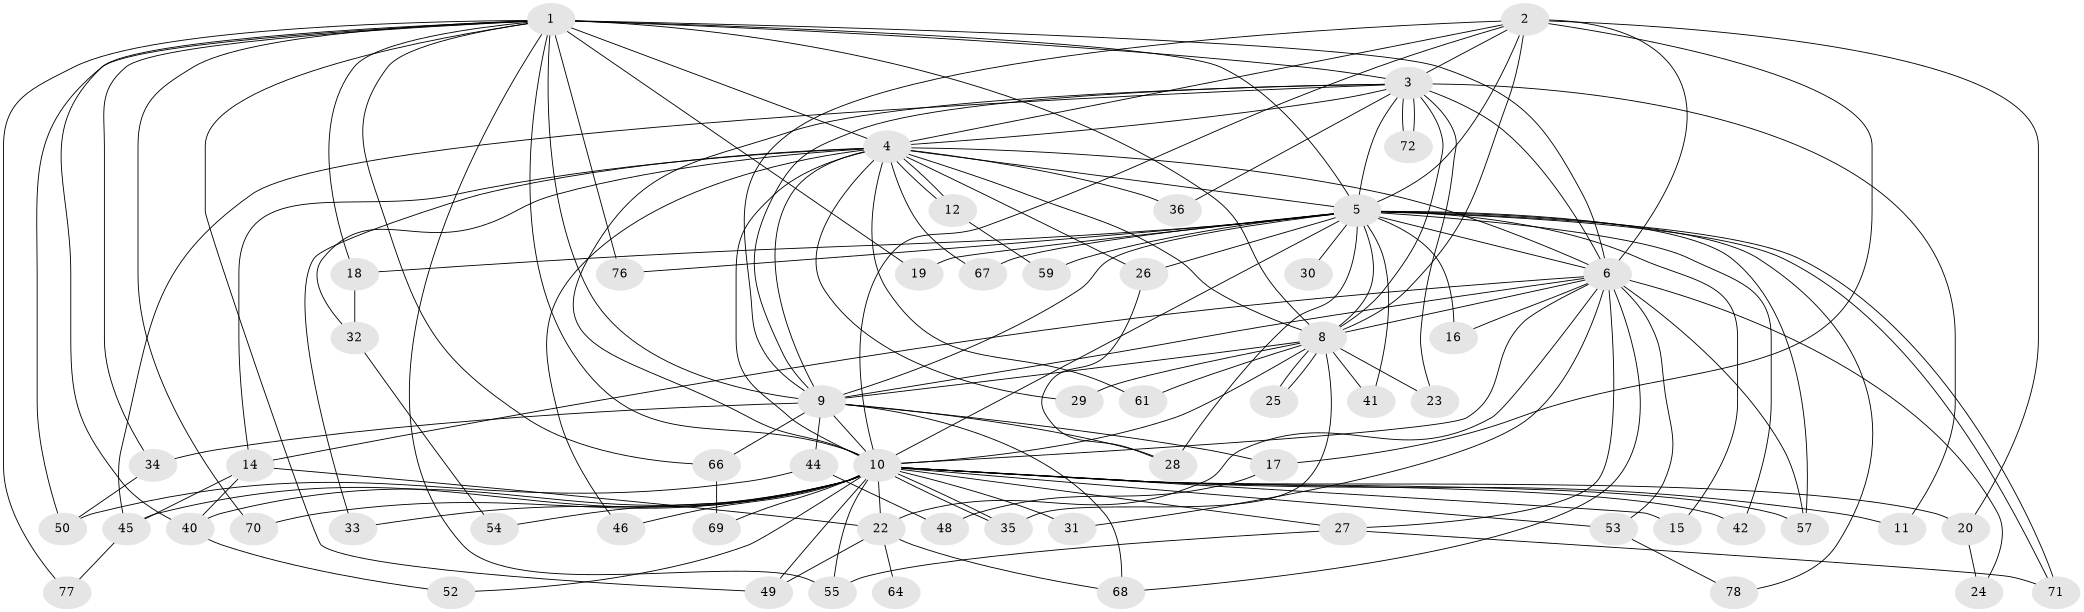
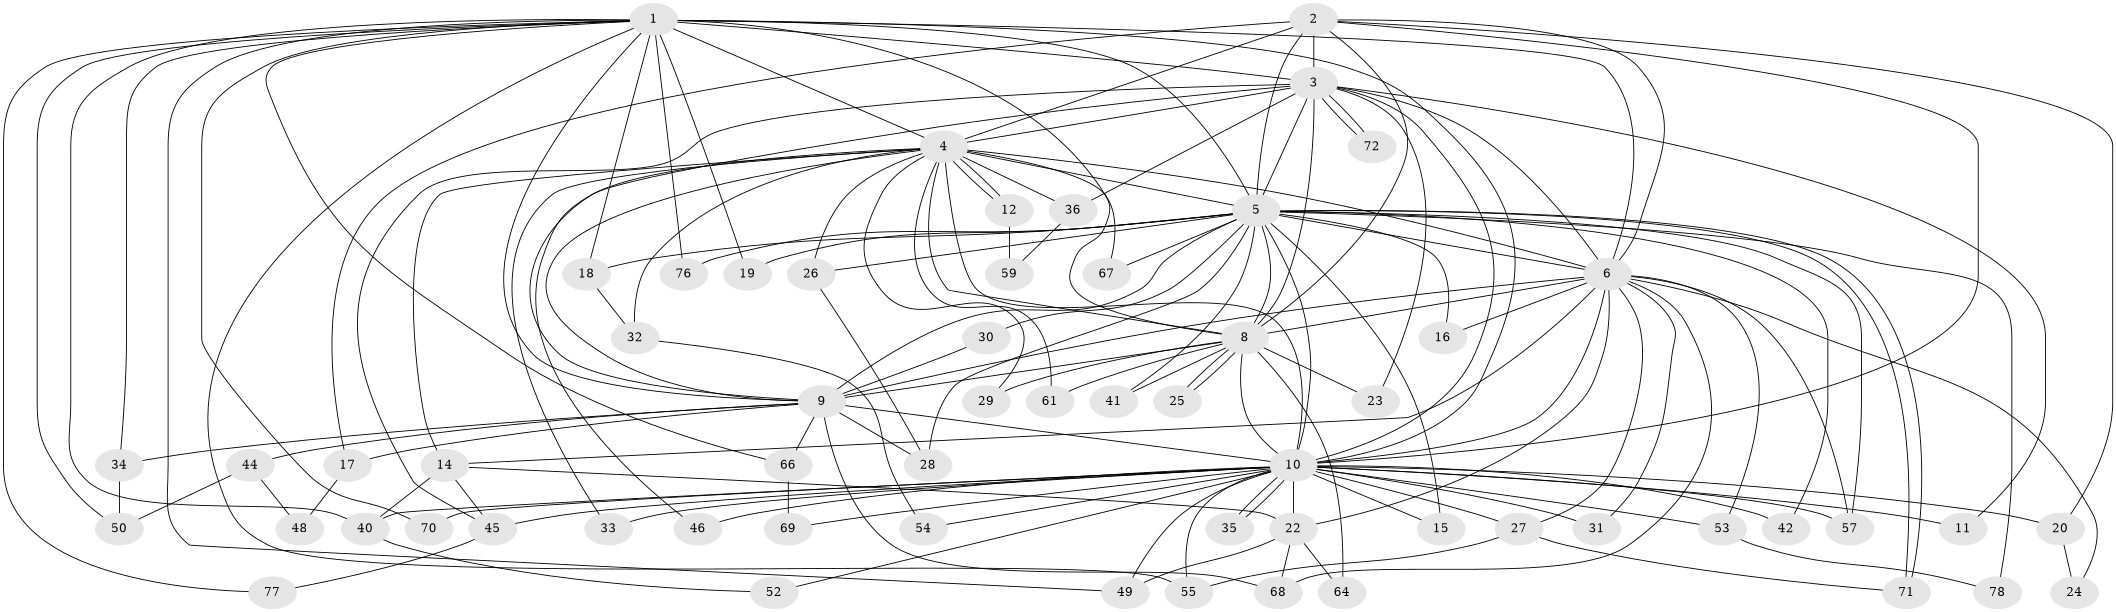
edge "2" -- "9": now "30" -- "9"
edge "5" -- "59": now "36" -- "59"
edge "8" -- "35": now "8" -- "64"
